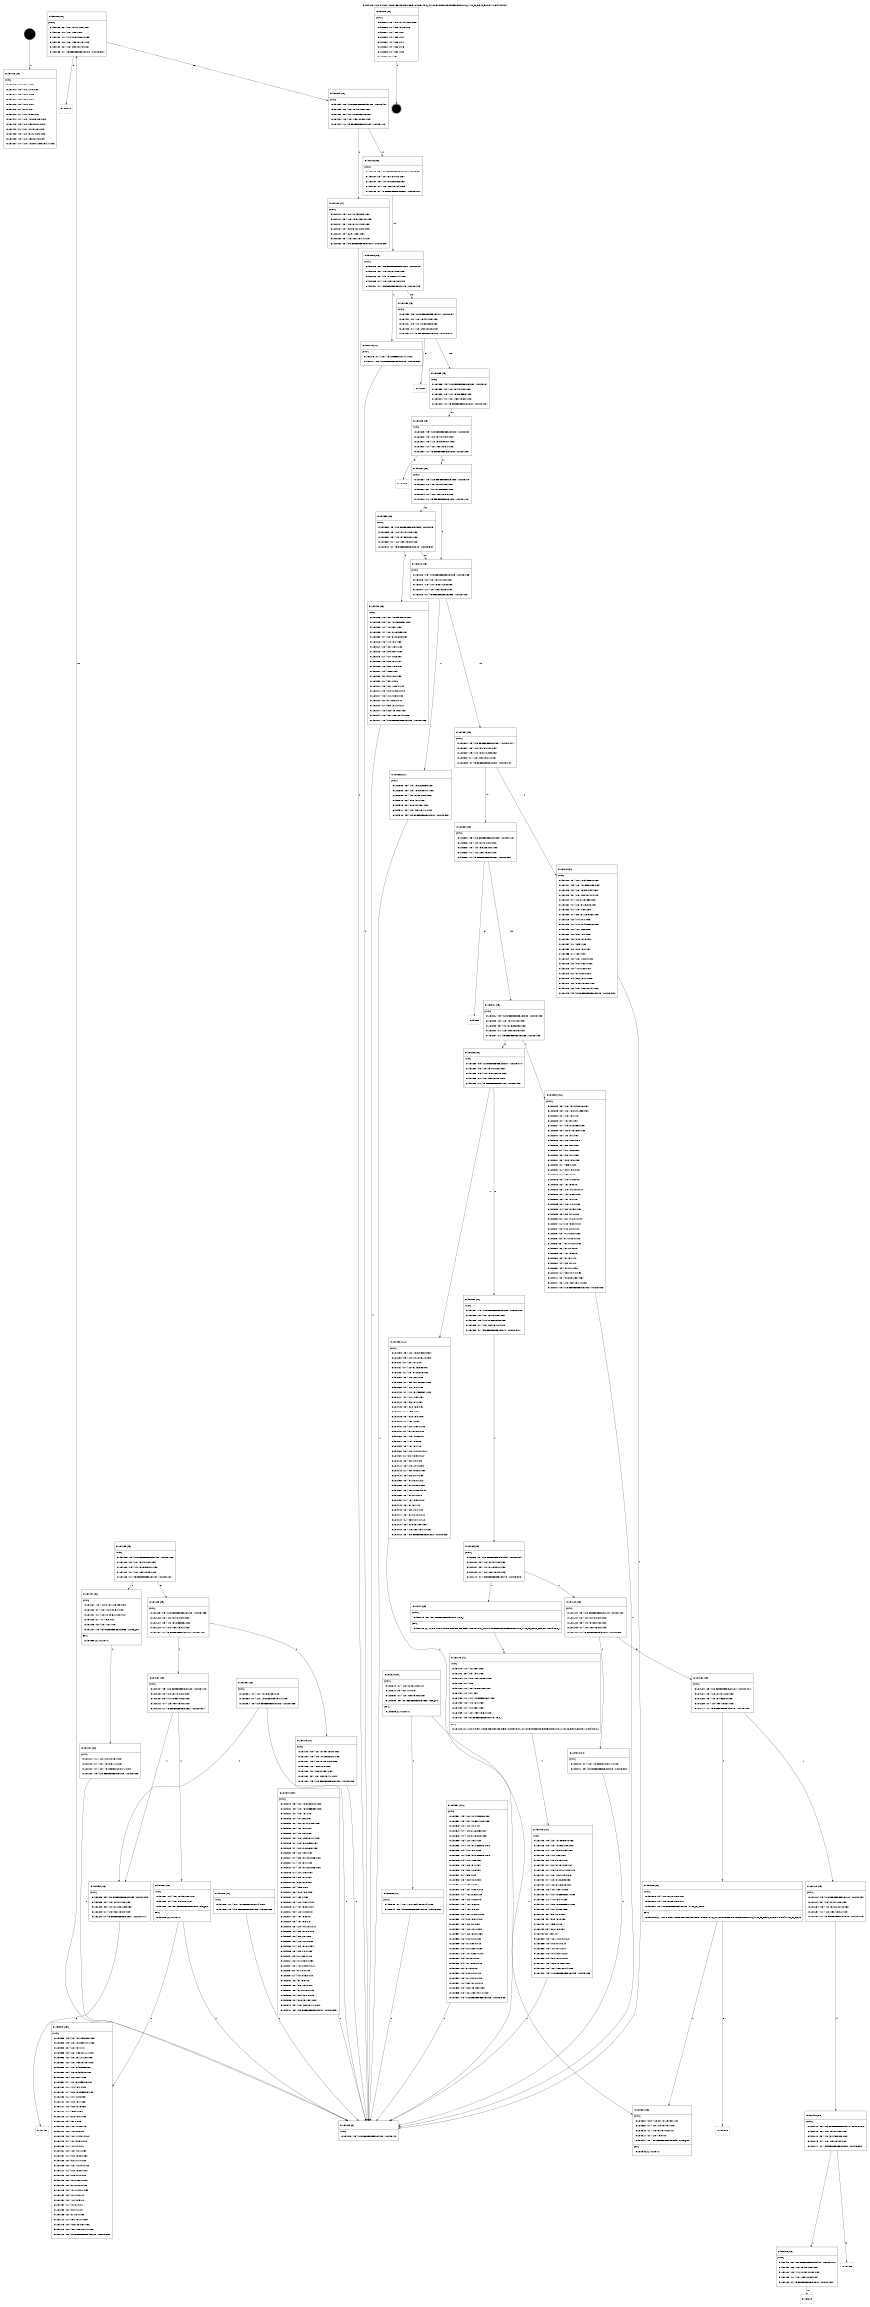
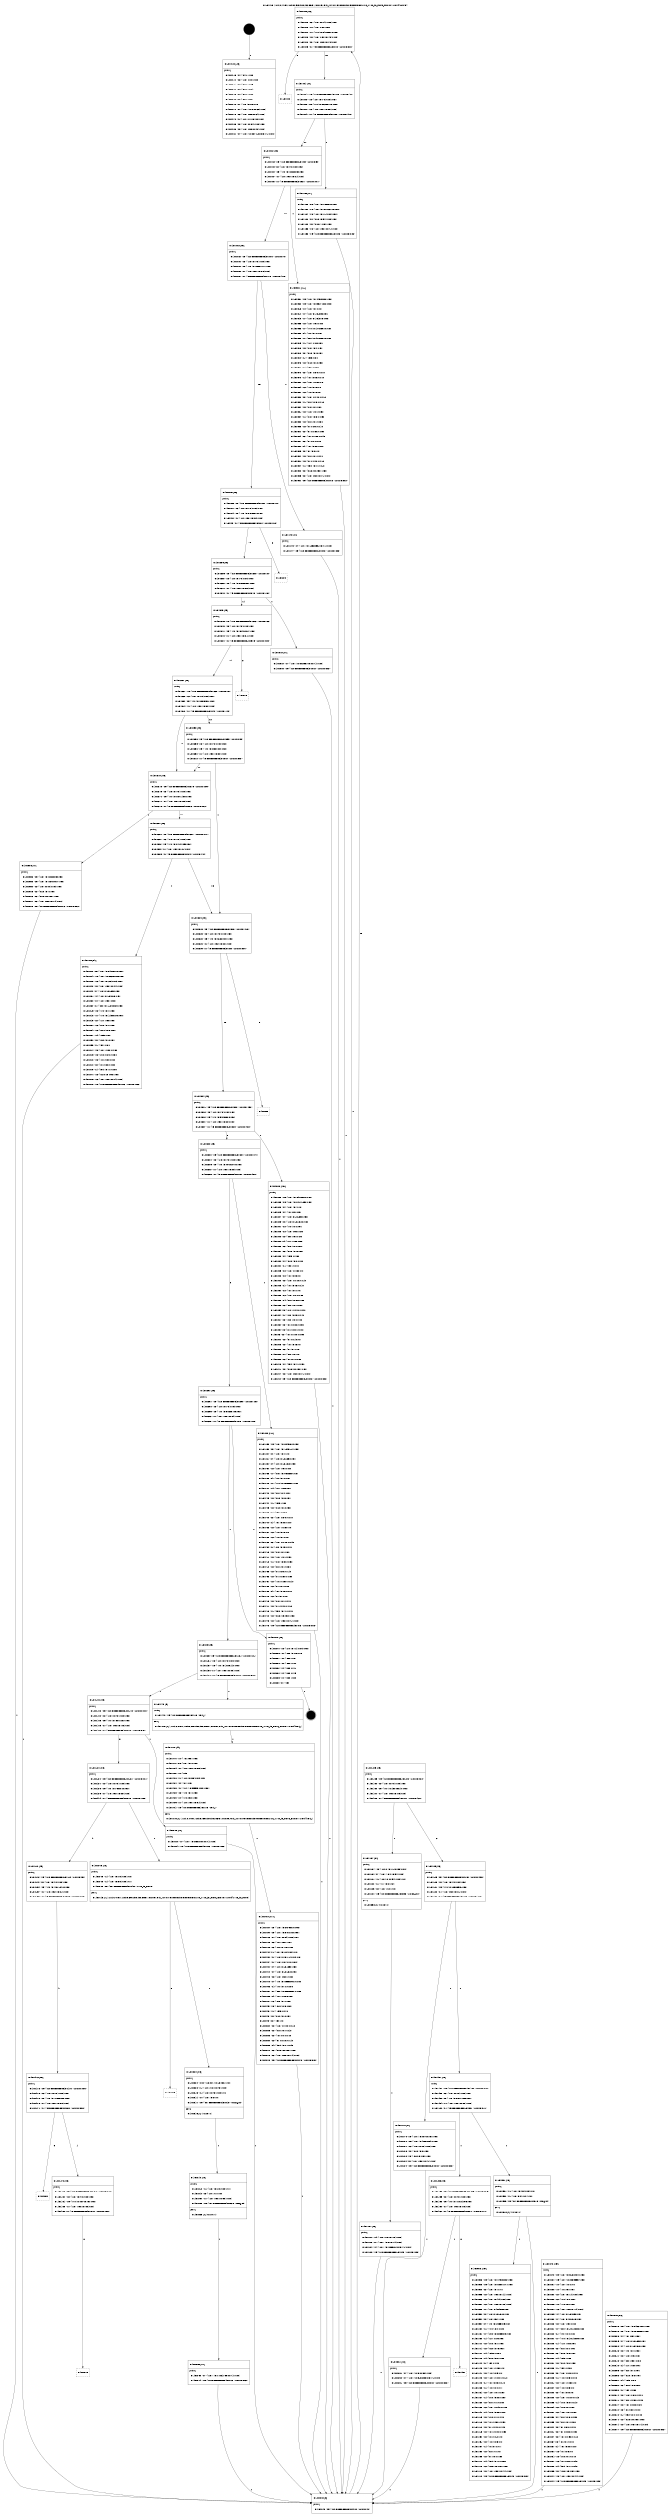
edge "0x4012ba [25]" -> "0x401536 [144]": added, label "1"
edge "0x401350 [25]" -> "0x401829 [83]": now "0x401350 [25]" -> "0x40139b [25]"
edge "0x401305 [25]" -> "0x401919 [12]": added, label "1"
edge "0x4013e6 [25]" -> "0x401a7d [19]": added, label "1"
edge "0x401986 [19]" -> "0x4014e0 [25]": reversed
edge "0x40194b [18]" -> "0x401932 [25]": reversed
